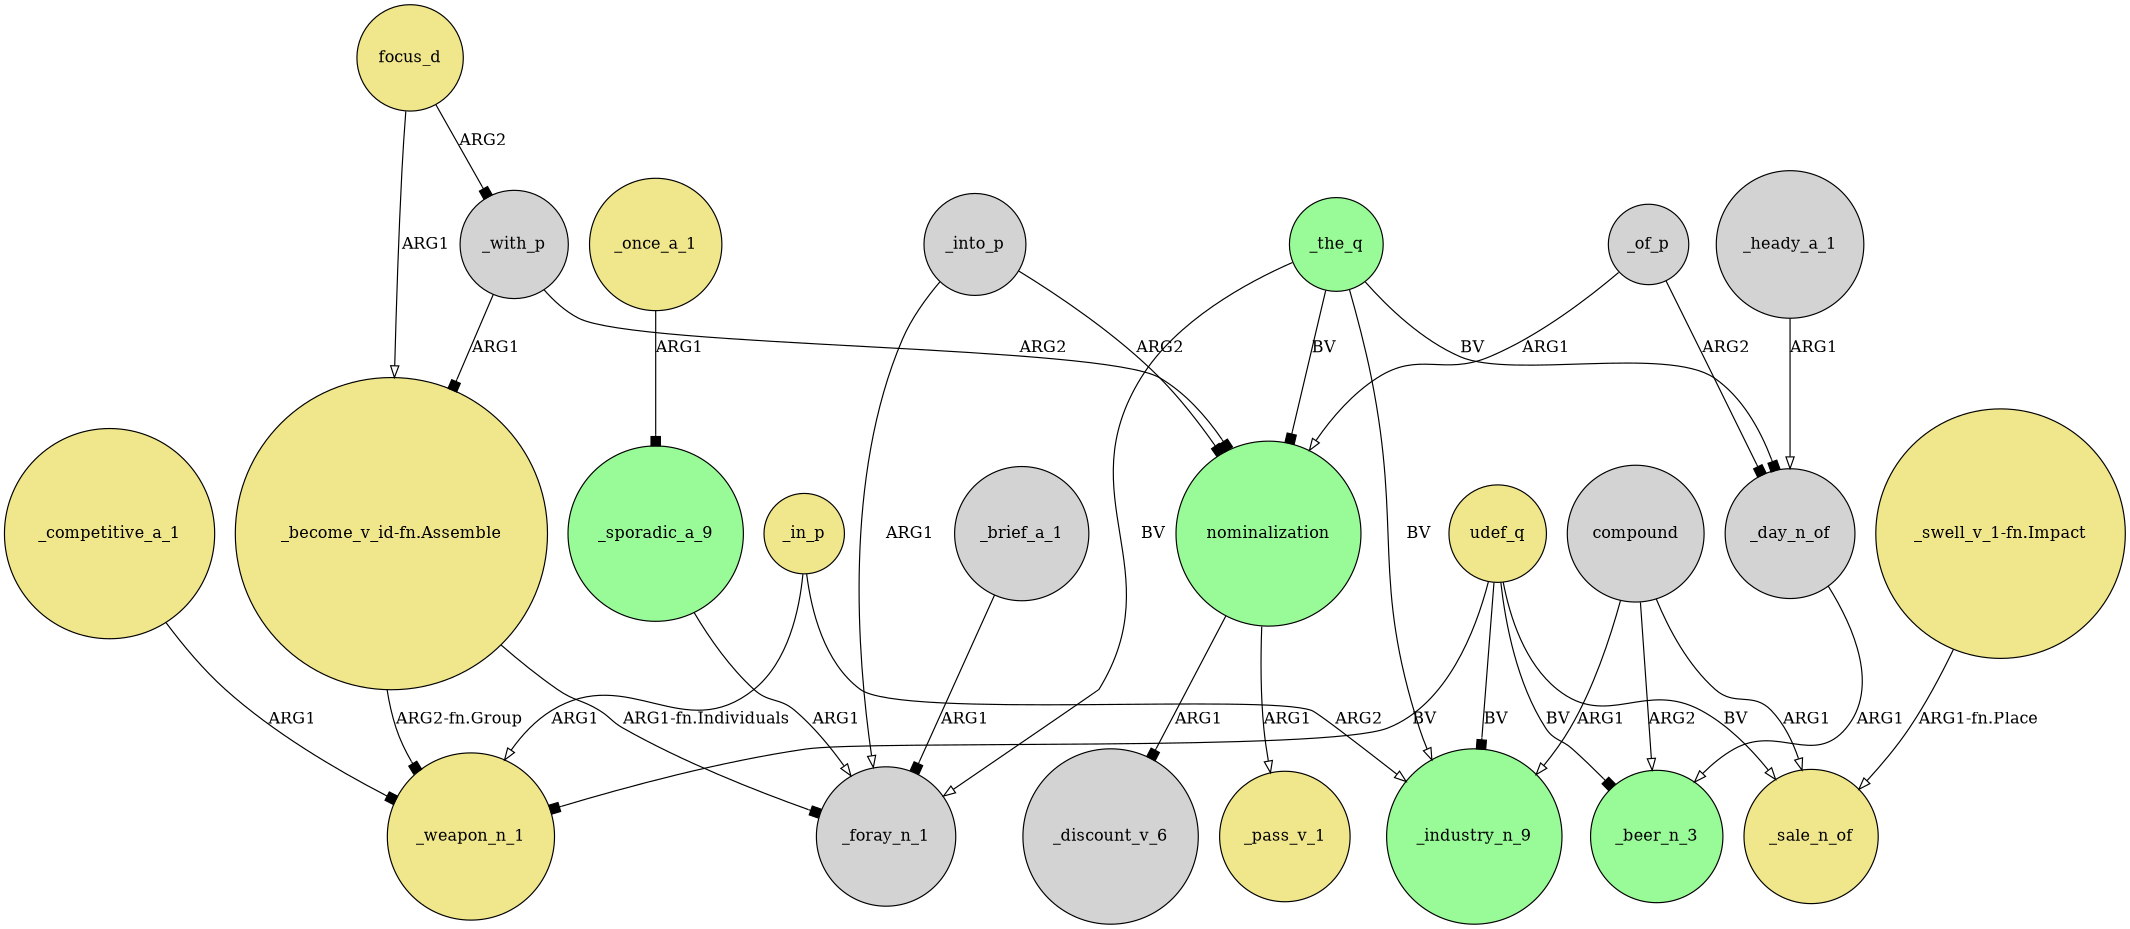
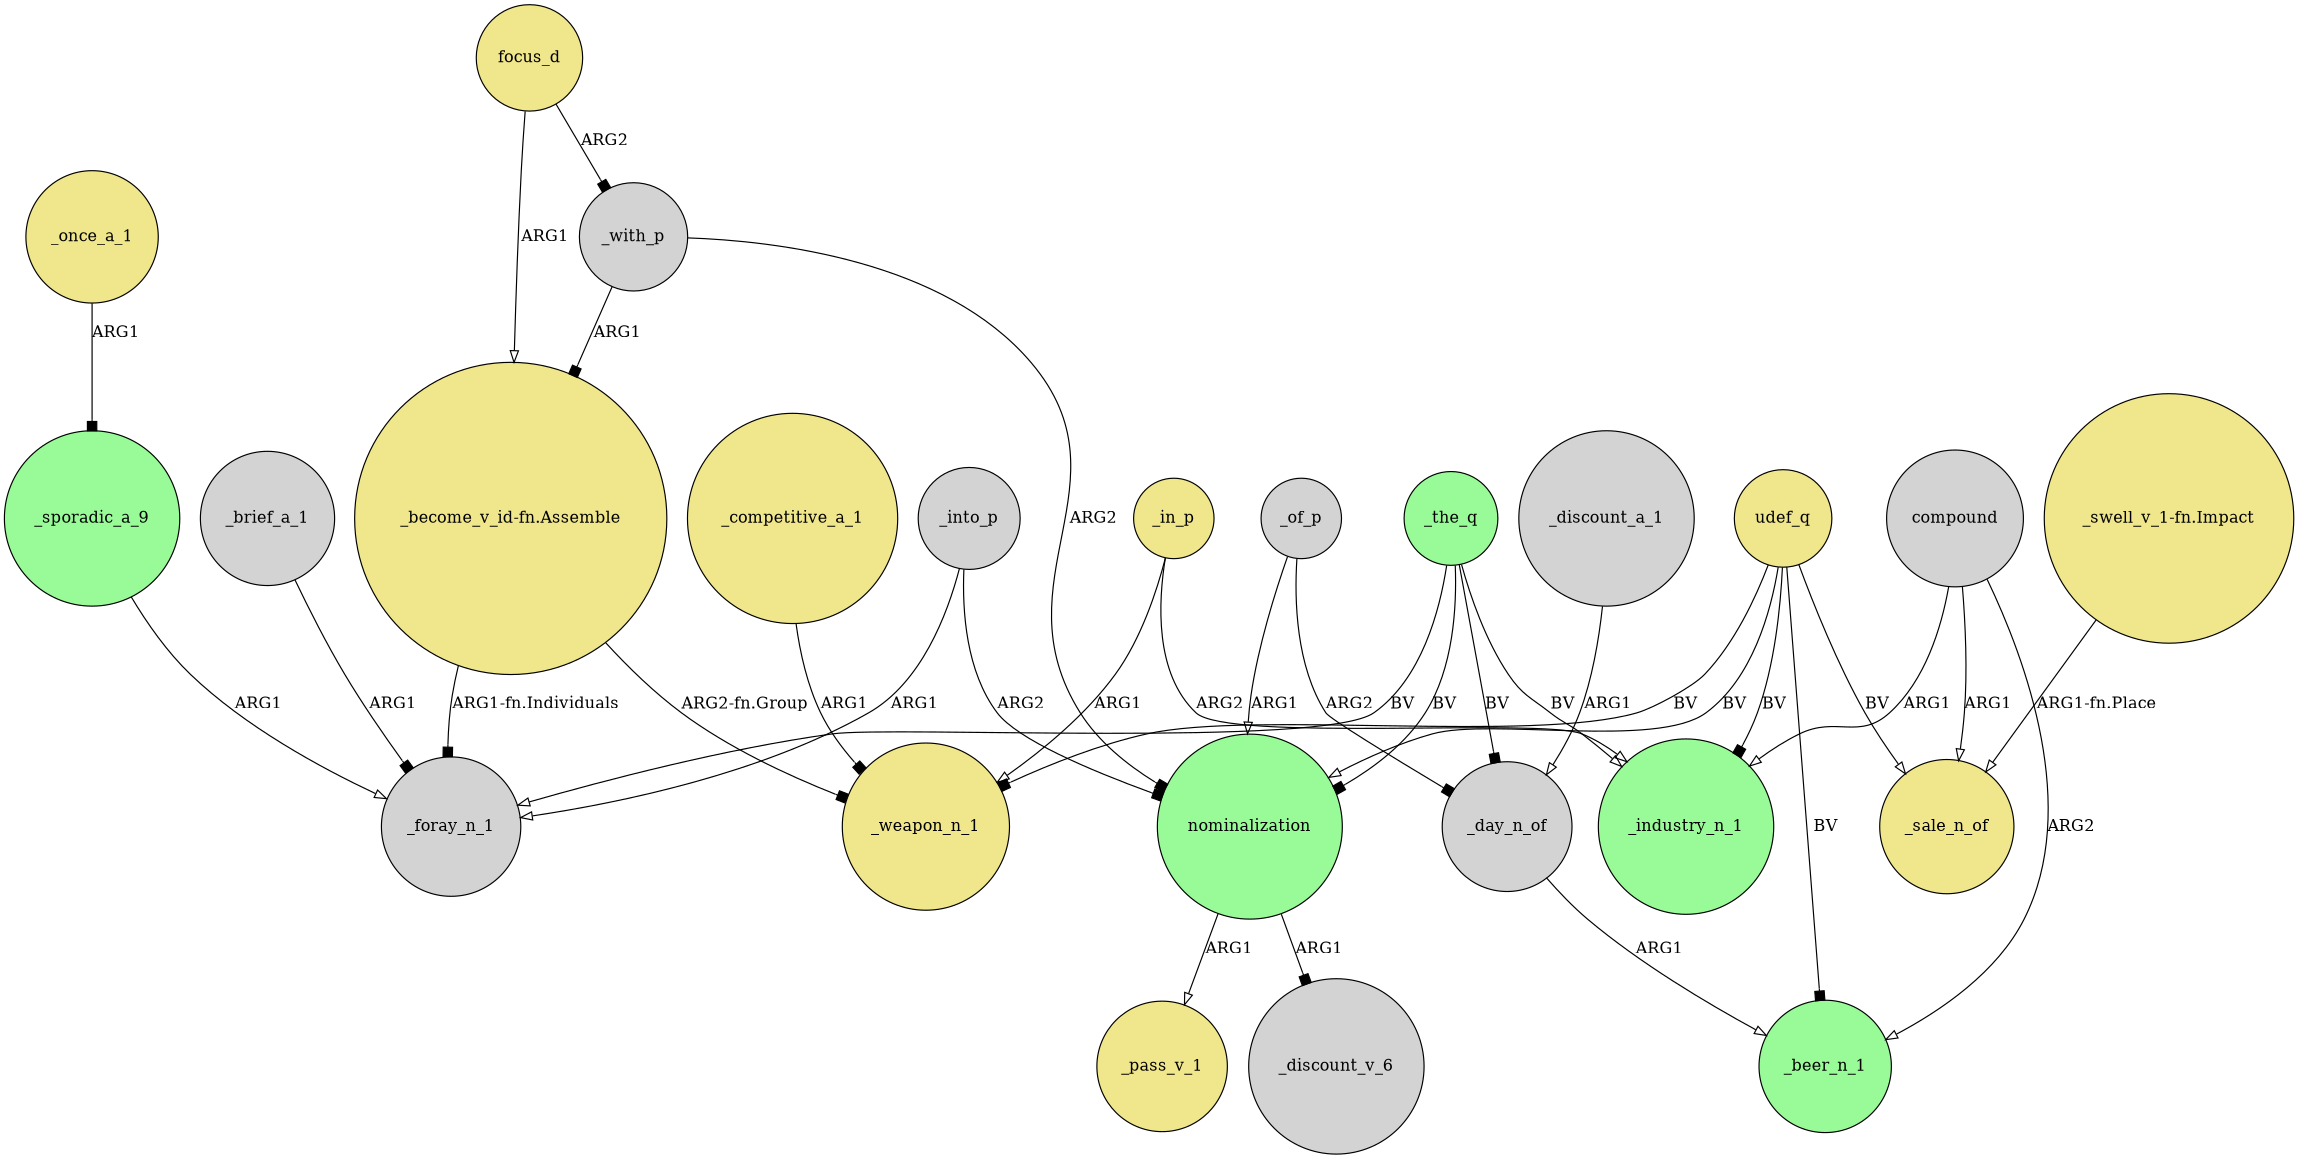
node "_heady_a_1": label "_heady_a_1" -> "_discount_a_1"
edge "udef_q" -> "nominalization": added, label "BV"
node "_industry_n_9": label "_industry_n_9" -> "_industry_n_1"
node "_beer_n_3": label "_beer_n_3" -> "_beer_n_1"
